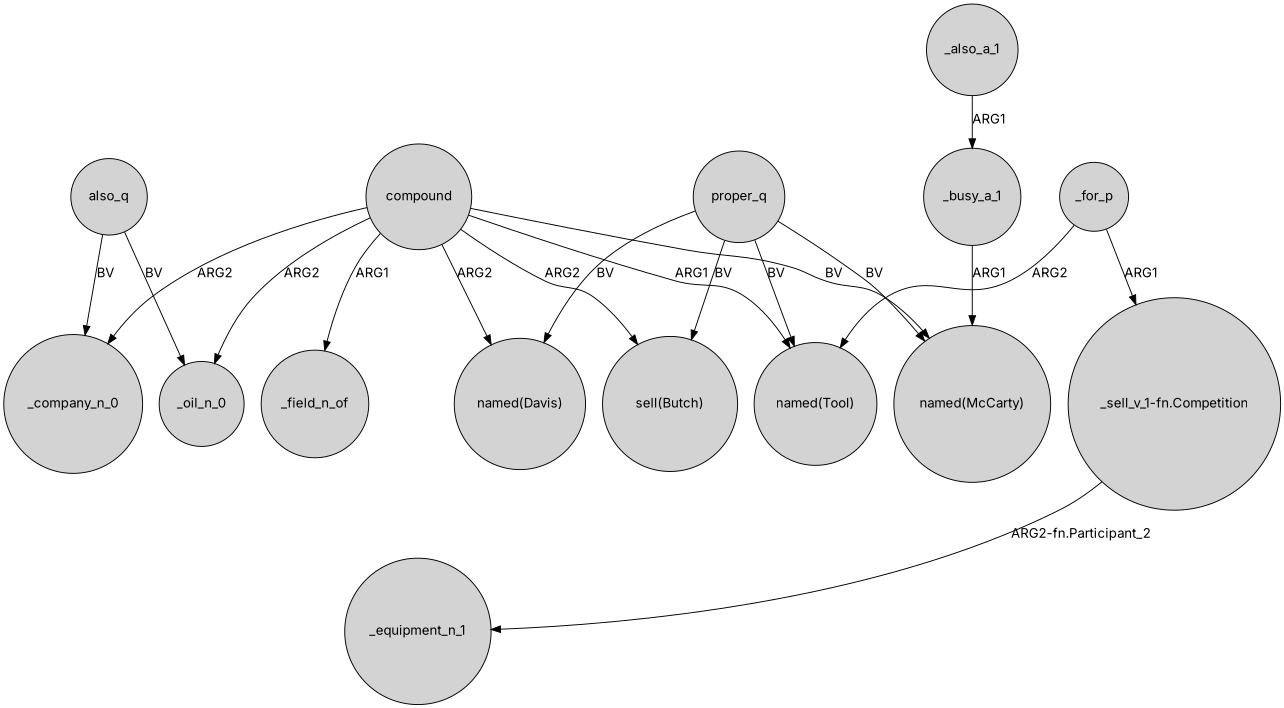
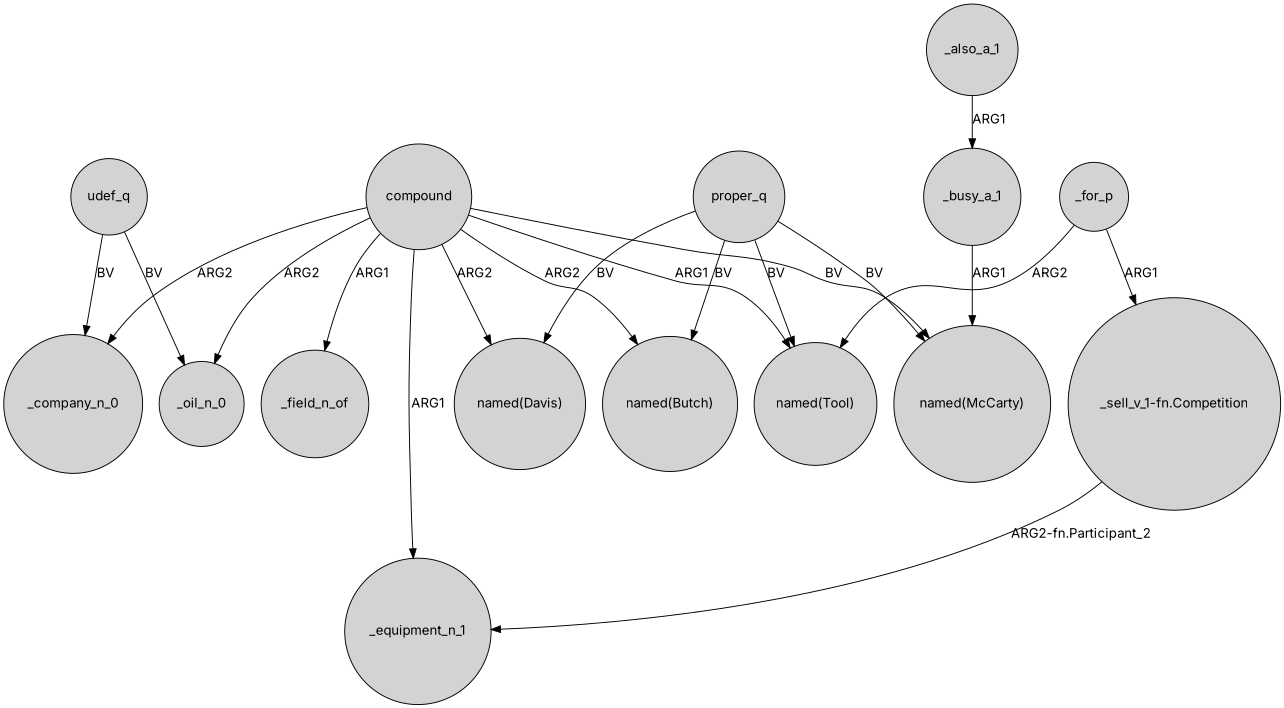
node "also_q": label "also_q" -> "udef_q"
edge "compound" -> "_equipment_n_1": added, label "ARG1"
node "sell(Butch)": label "sell(Butch)" -> "named(Butch)"
